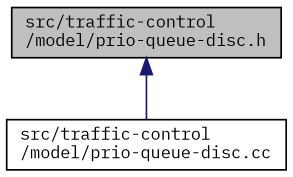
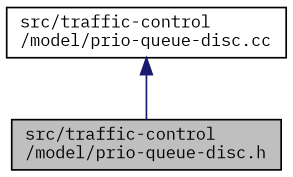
edge "src/traffic-control /model/prio-queue-disc.cc" -> "src/traffic-control /model/prio-queue-disc.h": reversed
